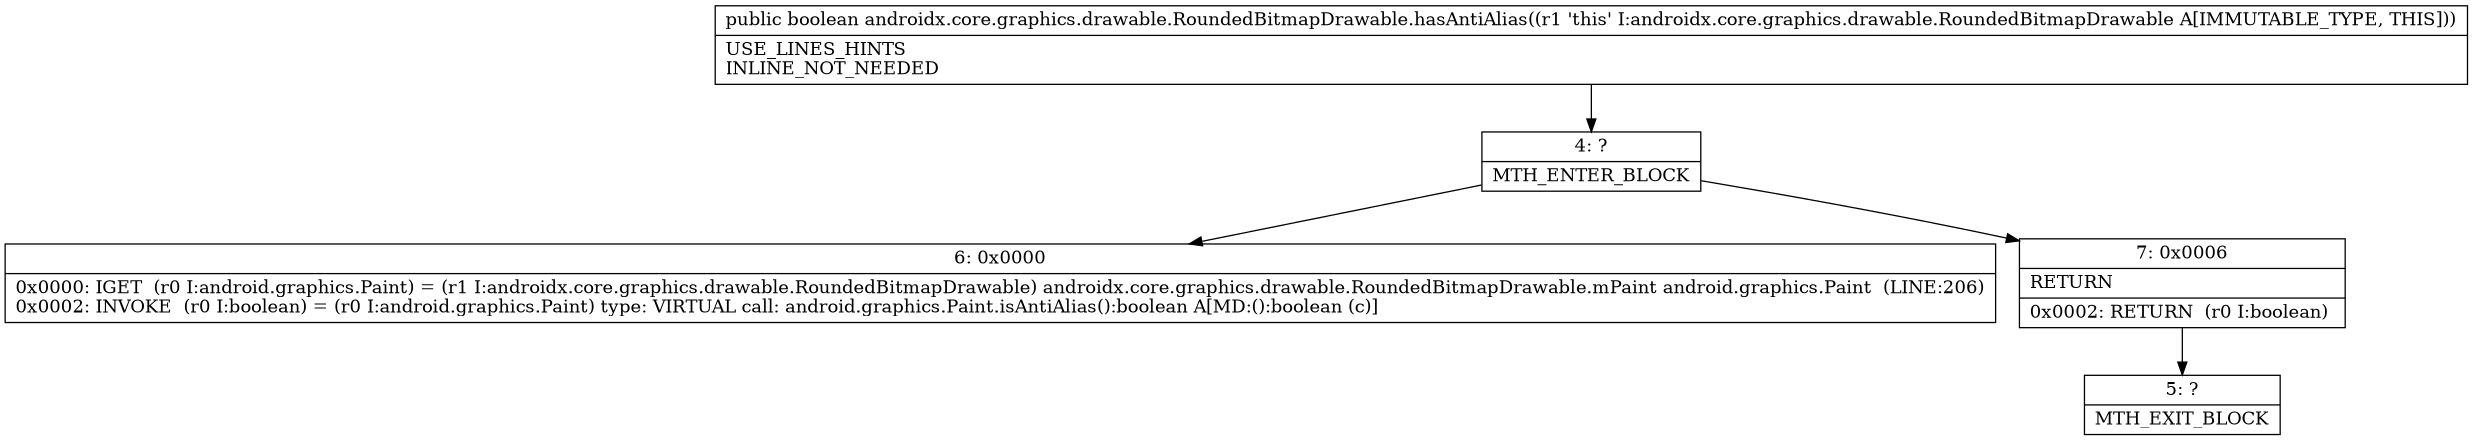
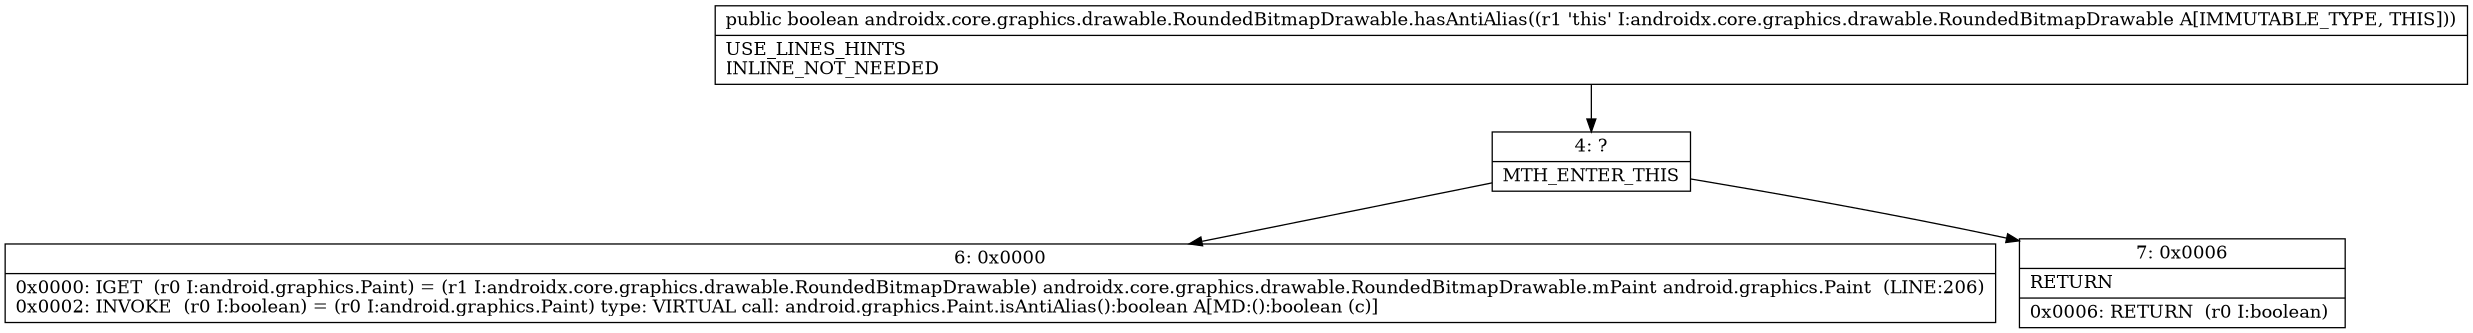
node "4: ?": text "MTH_ENTER_BLOCK" -> "MTH_ENTER_THIS"
node "7: 0x0006": text "0x0002: RETURN  (r0 I:boolean)" -> "0x0006: RETURN  (r0 I:boolean)"
node "5: ?": removed
